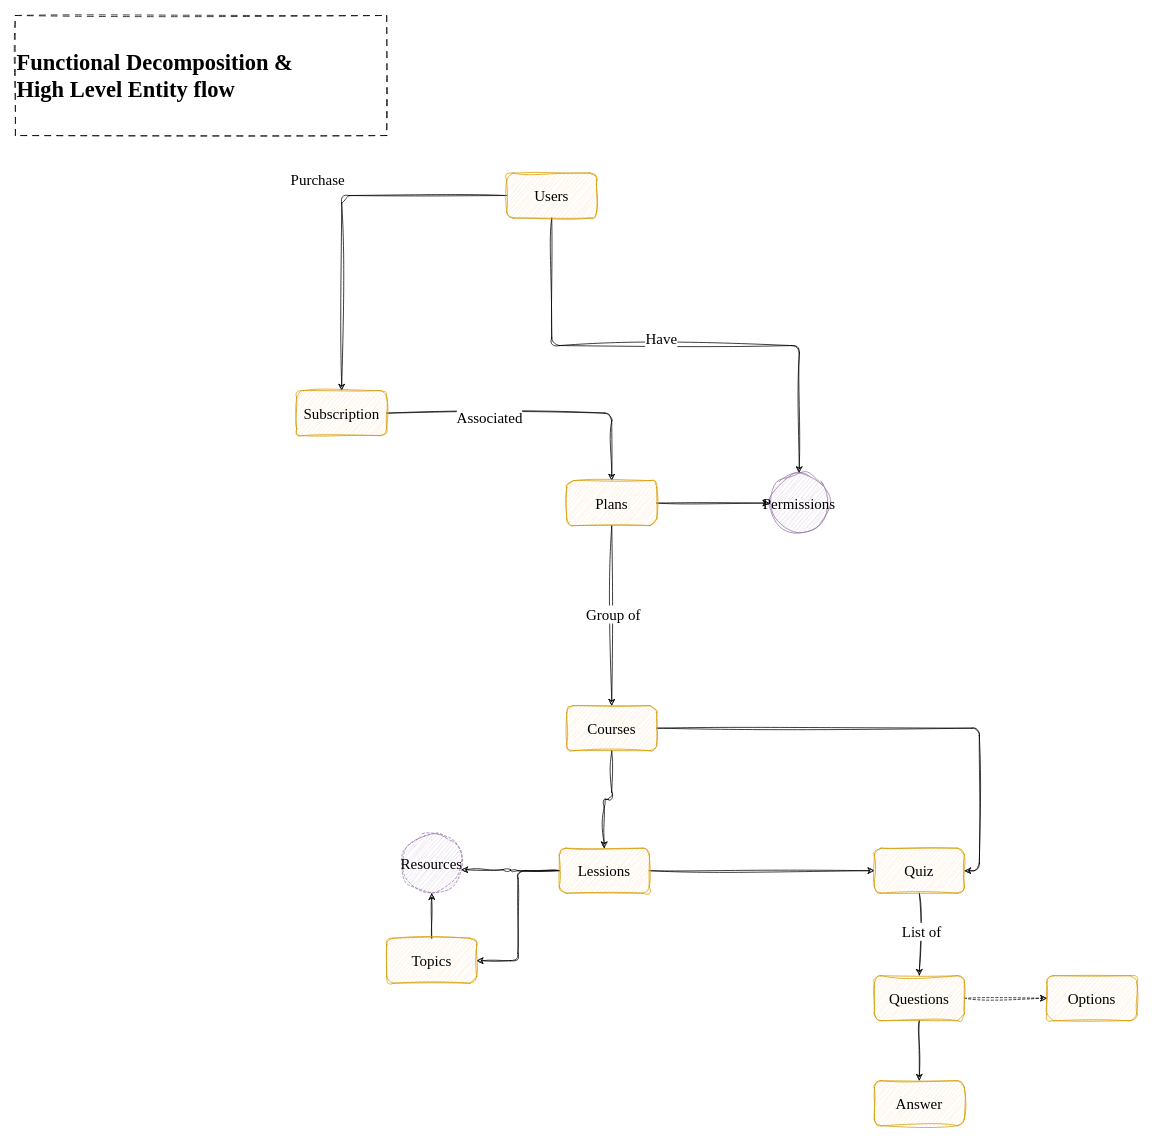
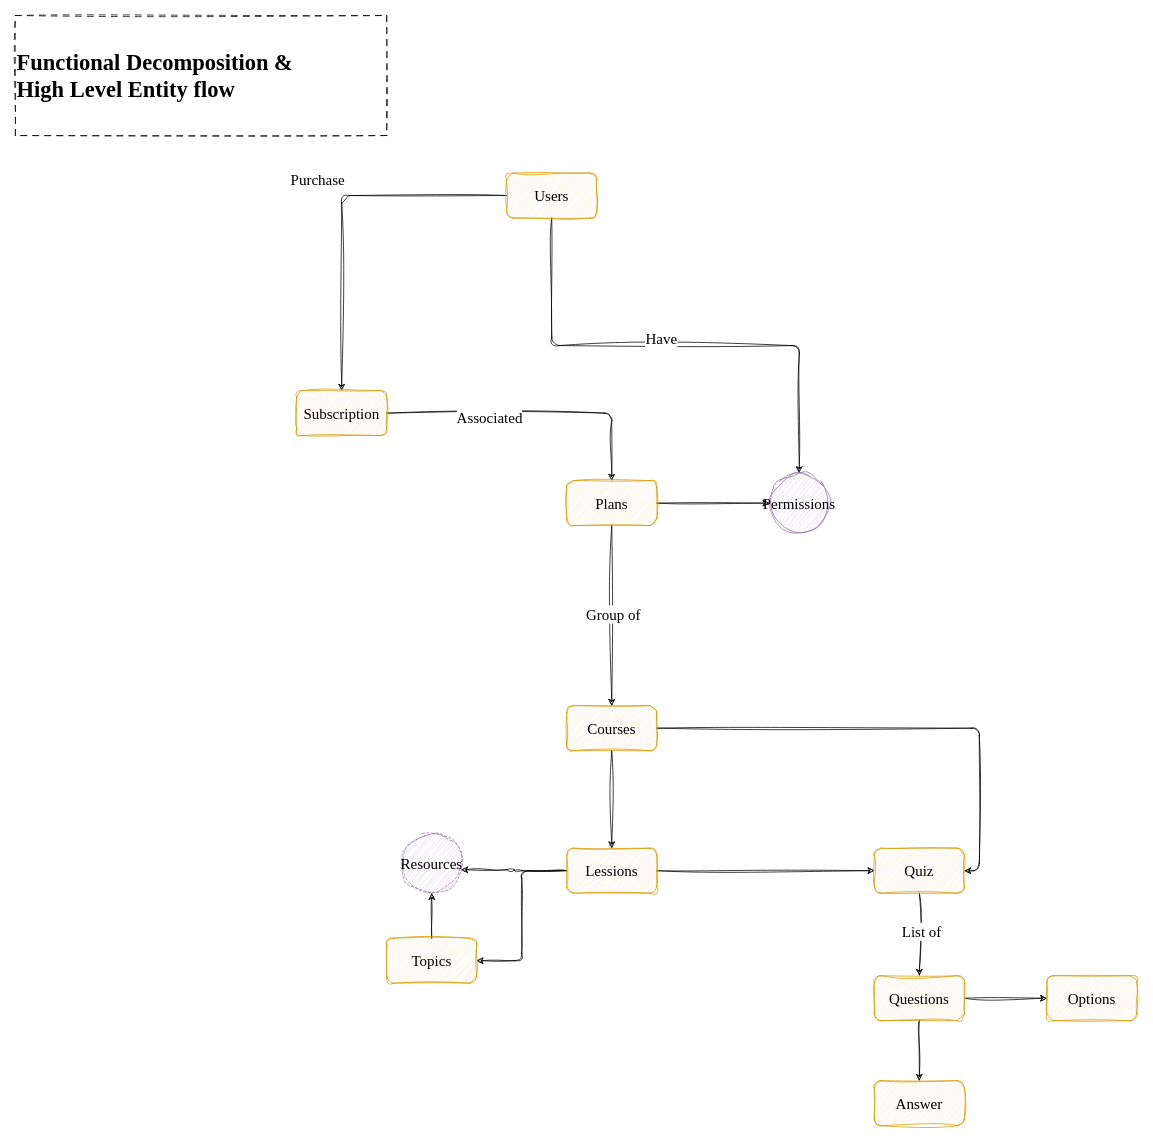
node "Lessions": moved (604, 870) -> (612, 870)
edge "Questions" -> "Options": style dashed -> solid
